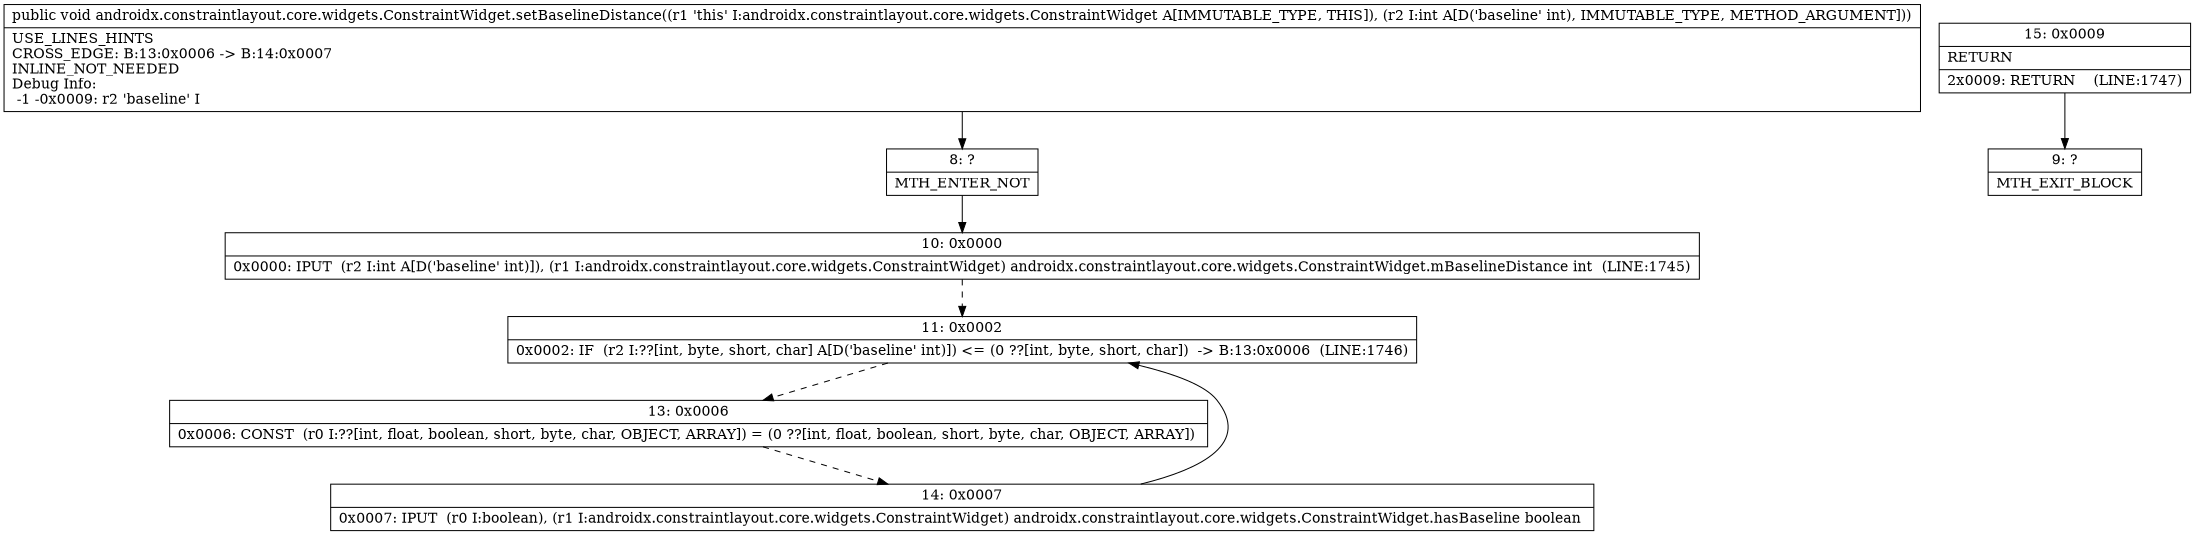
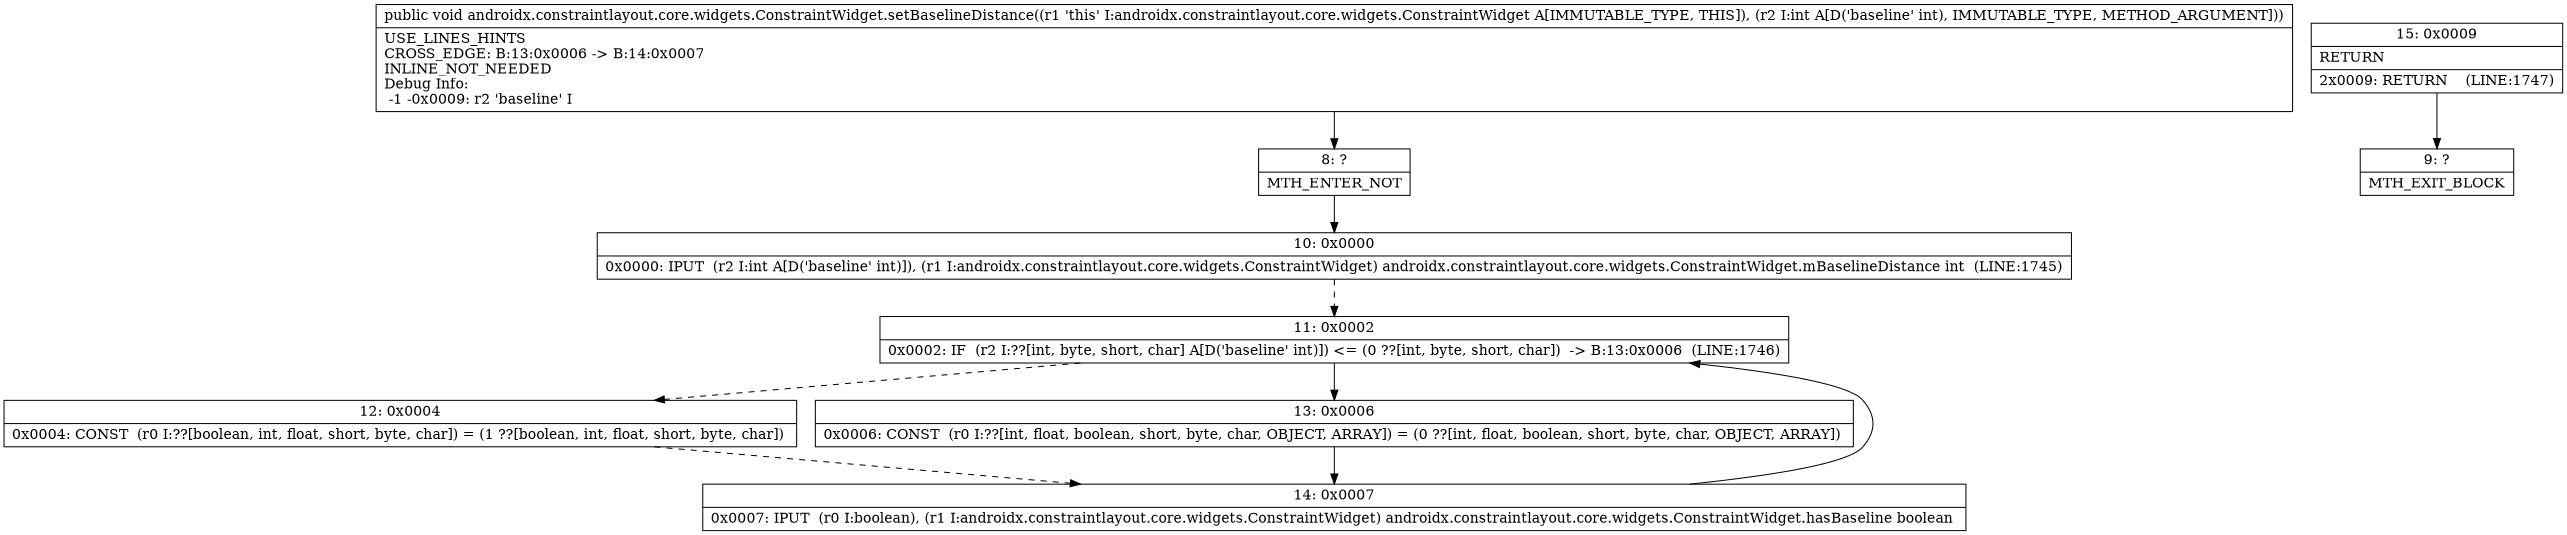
edge "11: 0x0002" -> "13: 0x0006": style dashed -> solid
node "12: 0x0004": added
edge "13: 0x0006" -> "14: 0x0007": style dashed -> solid
